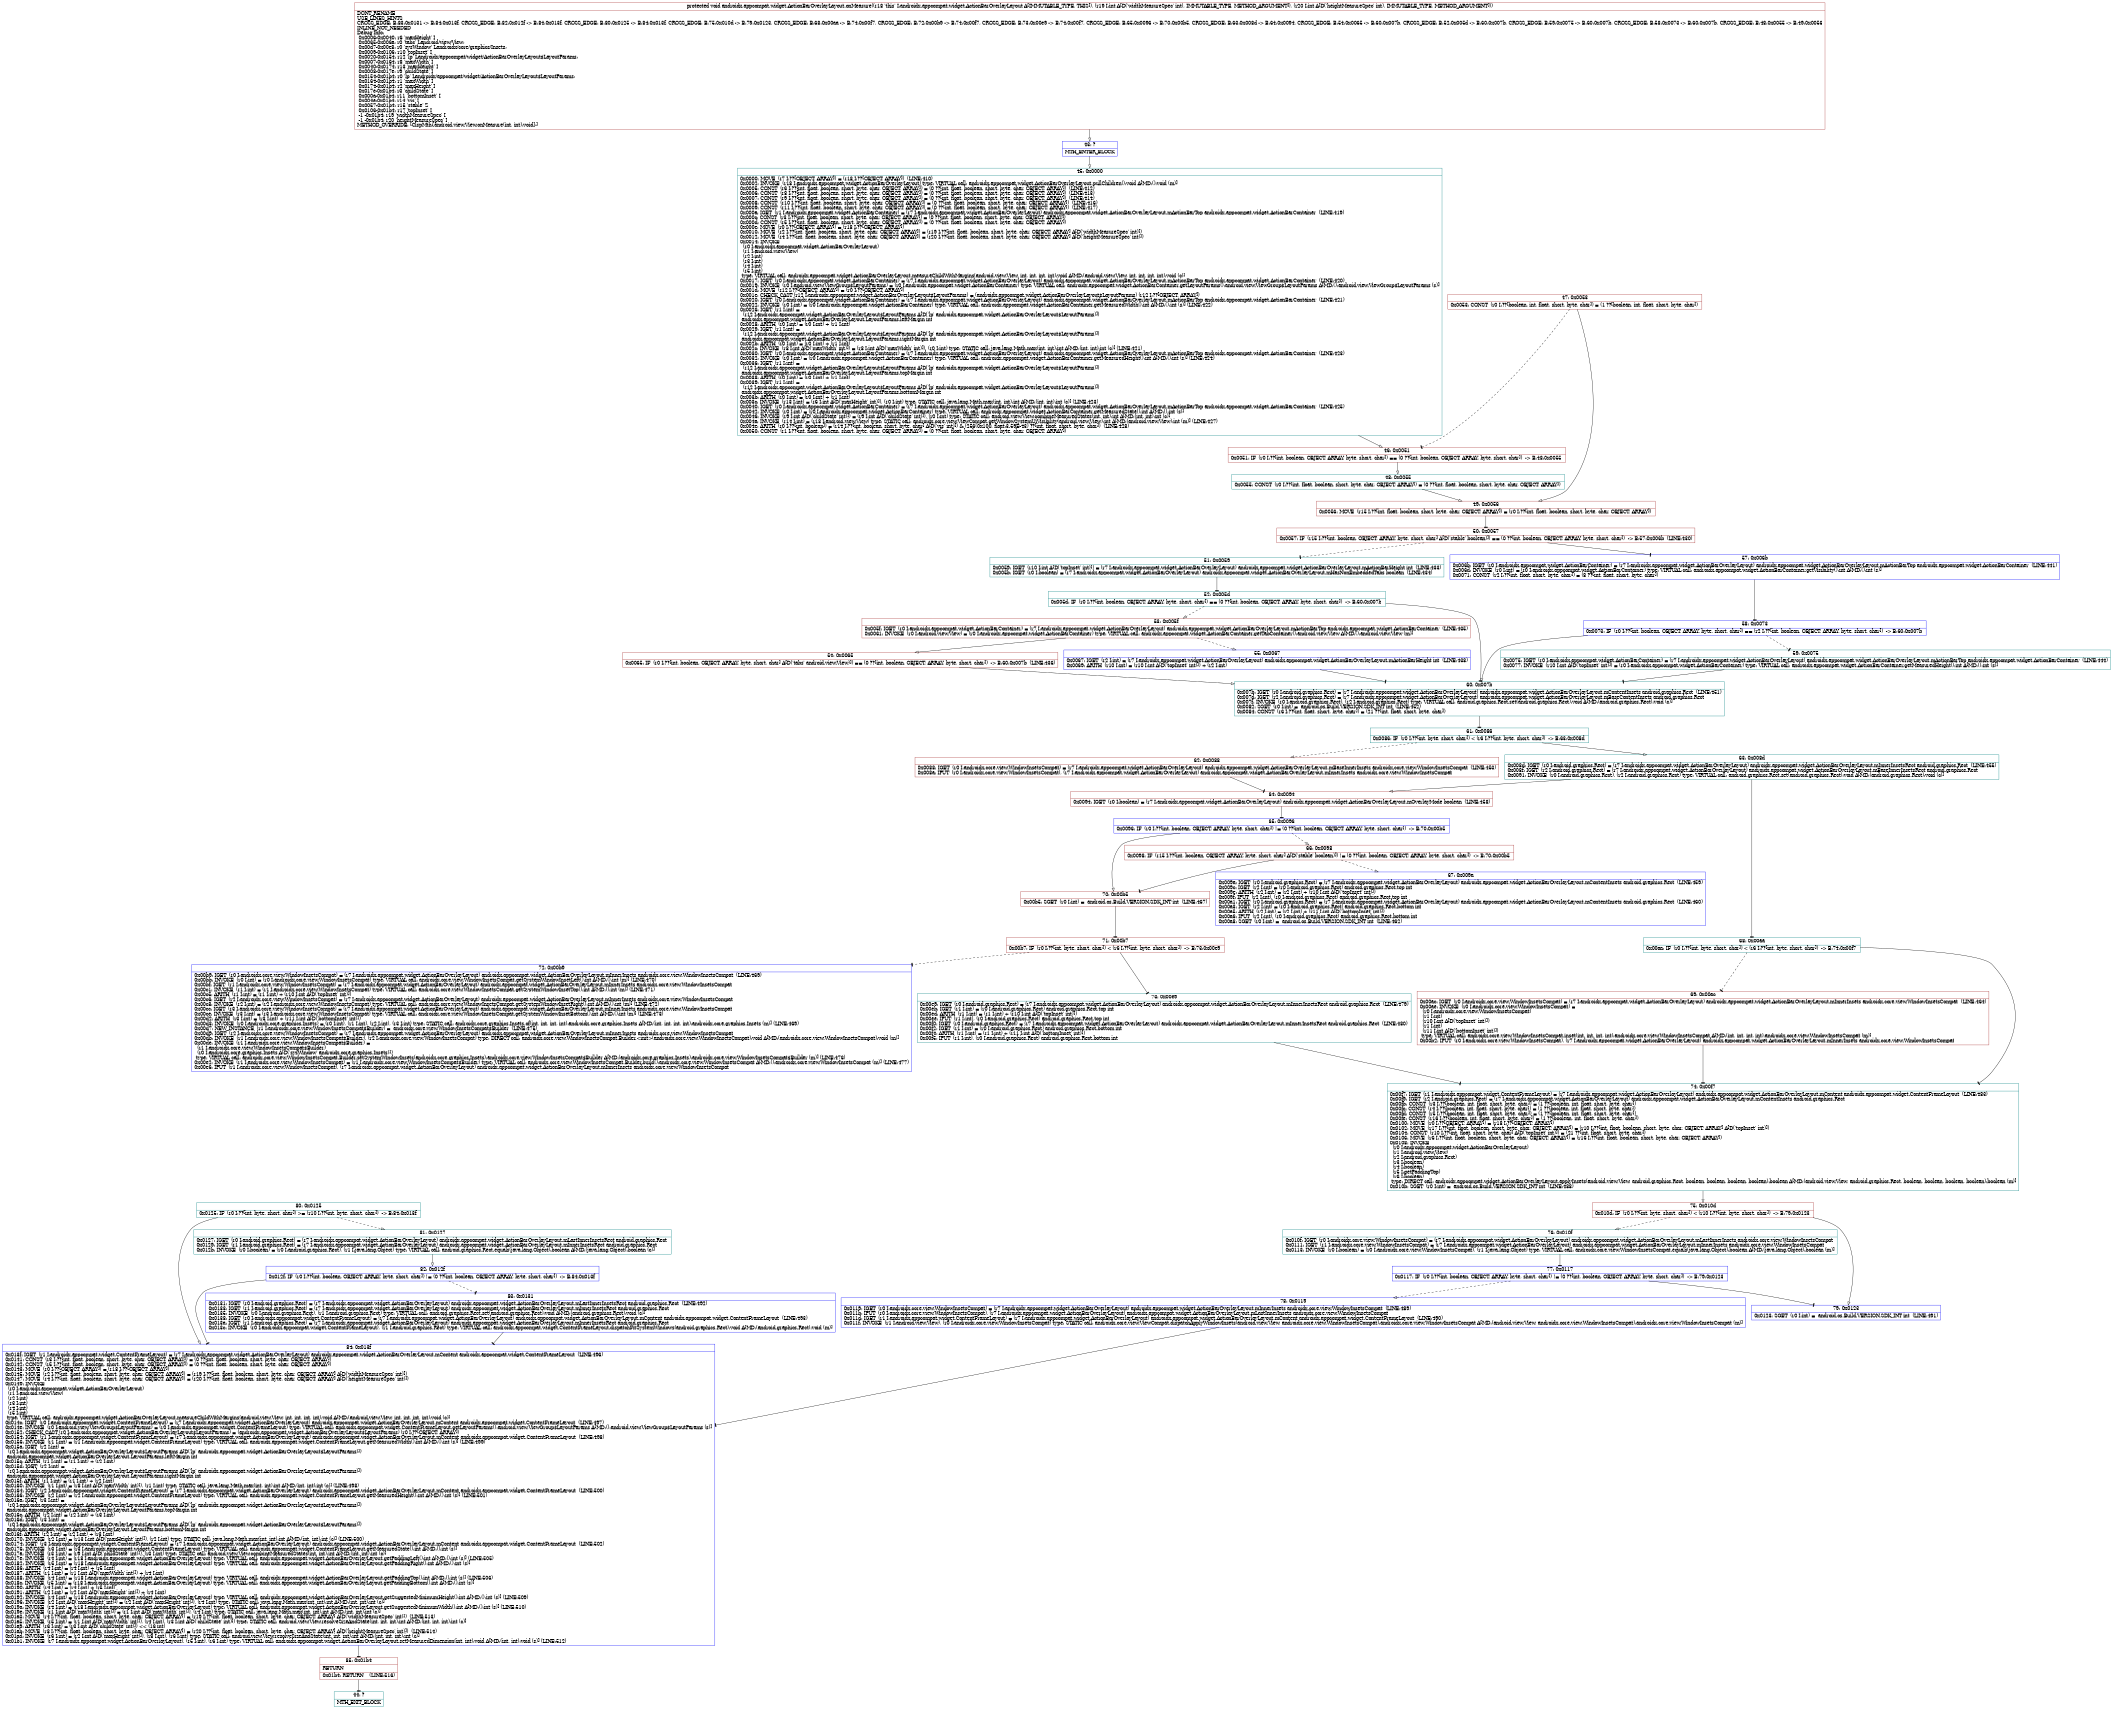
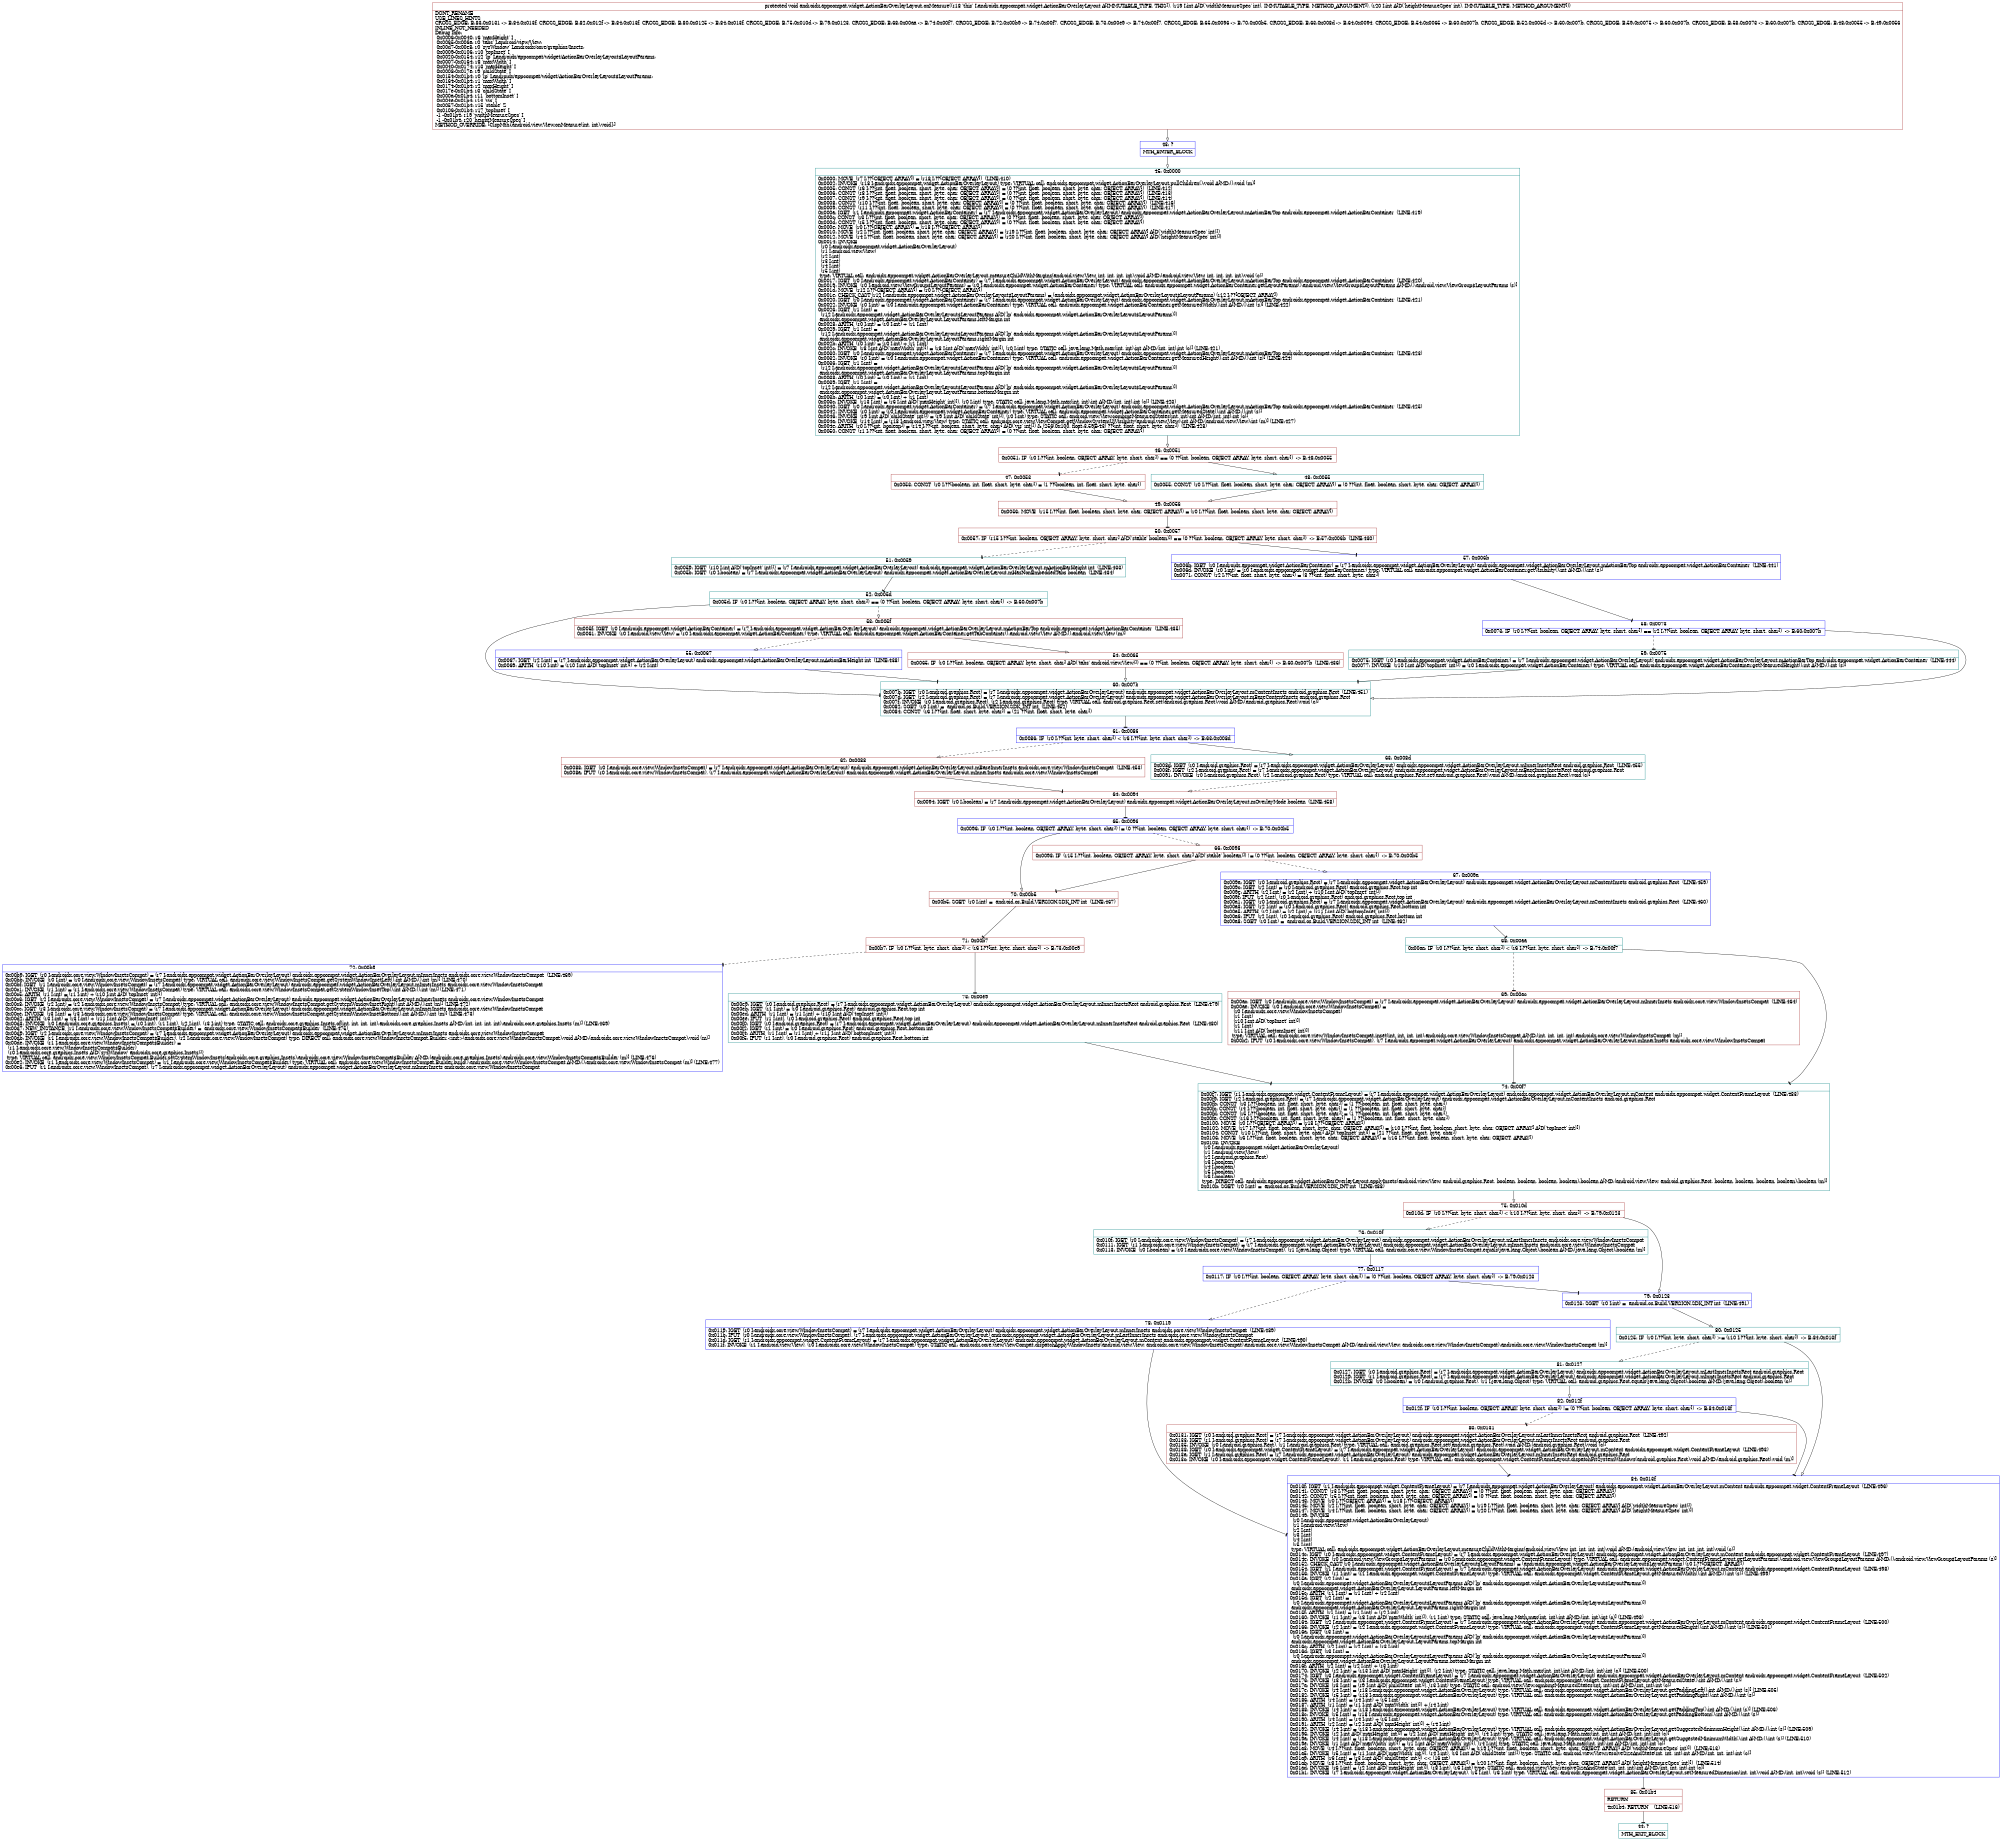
edge "47: 0x0053" -> "46: 0x0051": reversed
node "61: 0x0086": color teal -> blue
edge "63: 0x008d" -> "64: 0x0094": style solid -> dashed
edge "63: 0x008d" -> "68: 0x00aa": now "67: 0x009a" -> "68: 0x00aa"
node "74: 0x00f7": text "(r5 I:getPaddingTop)" -> "(r5 I:boolean)"
node "83: 0x0131": color blue -> brown
edge "79: 0x0123" -> "80: 0x0125": added
node "85: 0x01b4": text "0x01b4: RETURN    (LINE:516)" -> "4x01b4: RETURN    (LINE:516)"
